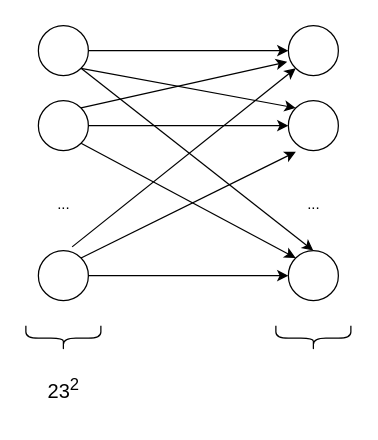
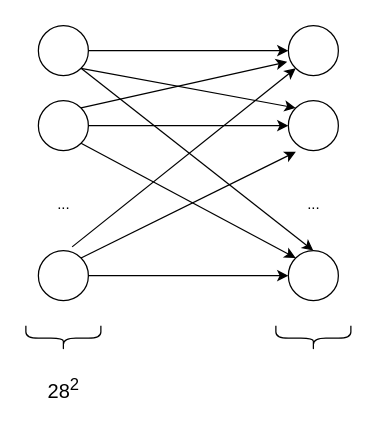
node "232": label "232" -> "282"
